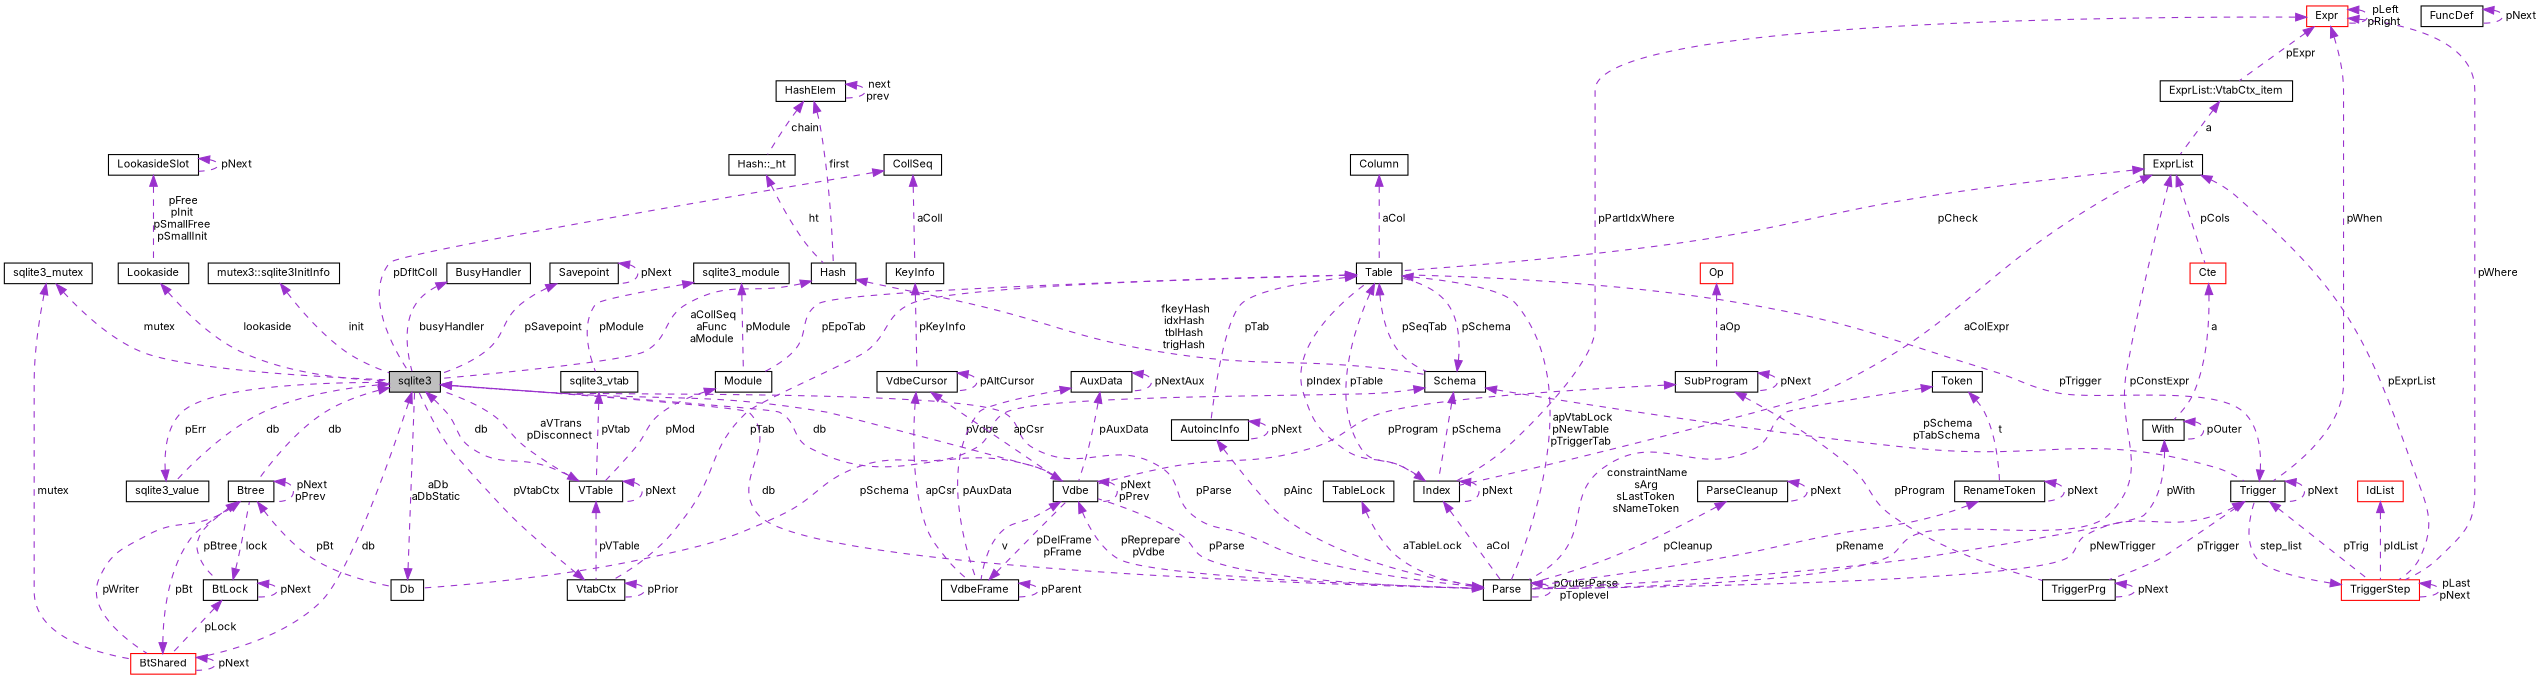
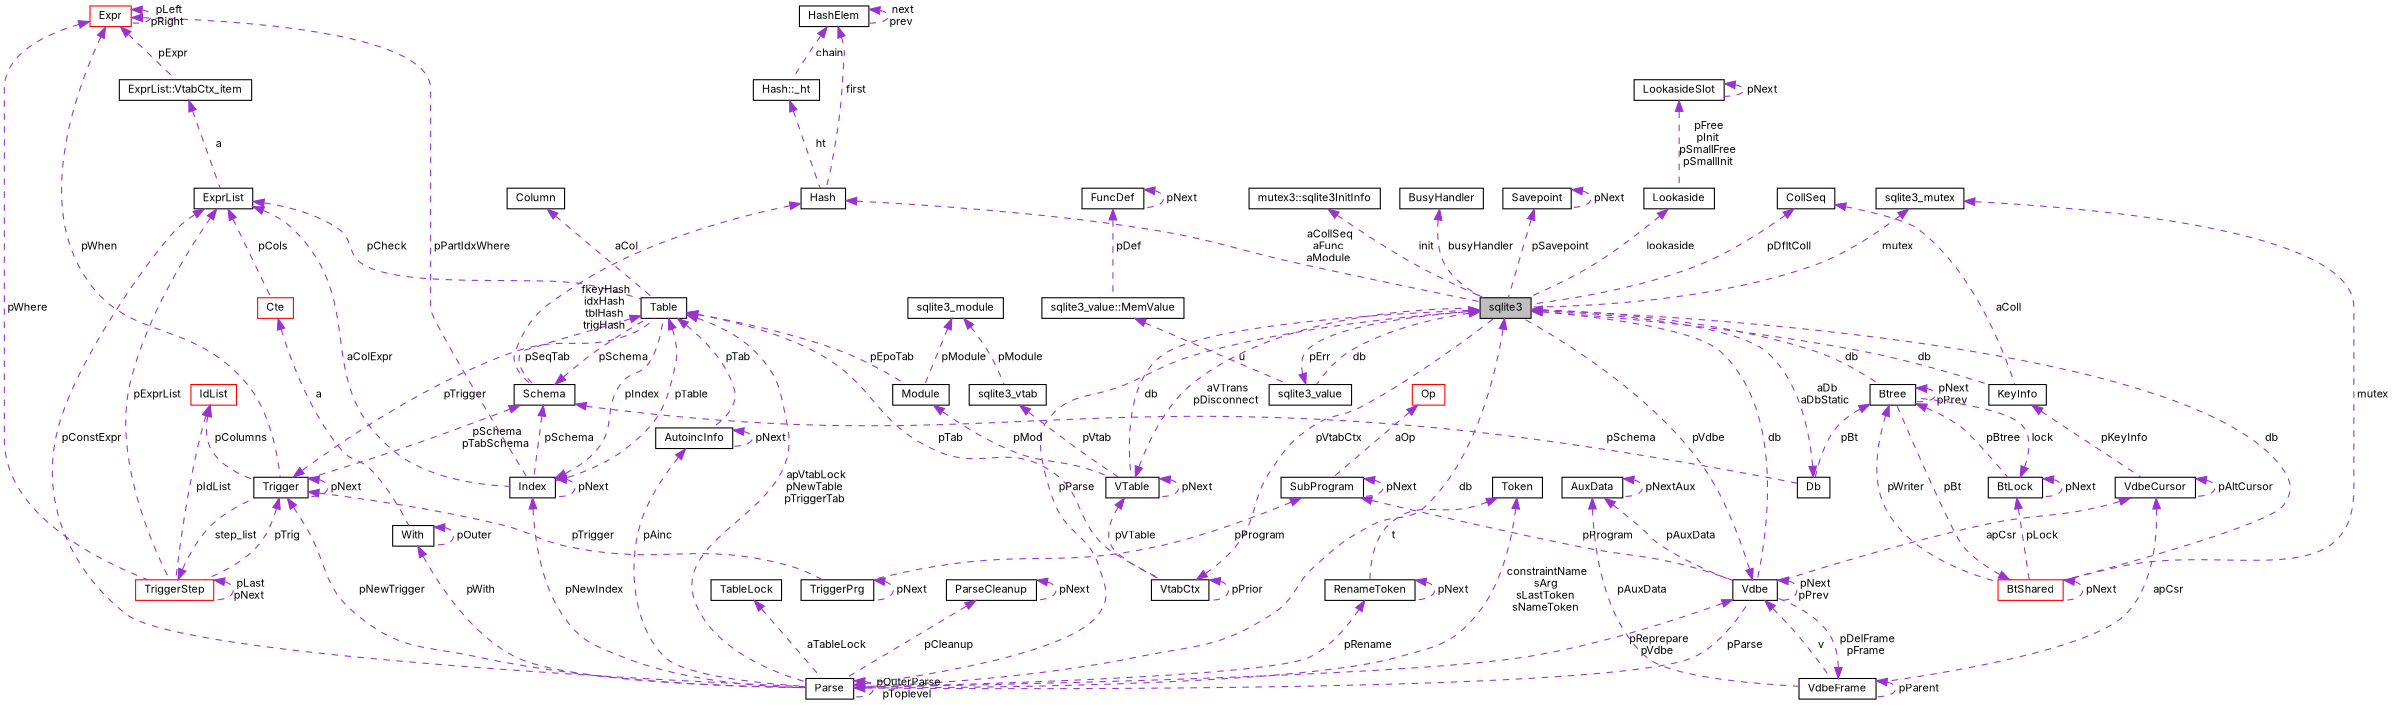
node "sqlite3_value::MemValue": added
edge "KeyInfo" -> "sqlite3": added, label "db"
edge "Trigger" -> "IdList": added, label "pColumns"
edge "Parse" -> "Index": label " aCol" -> " pNewIndex"
